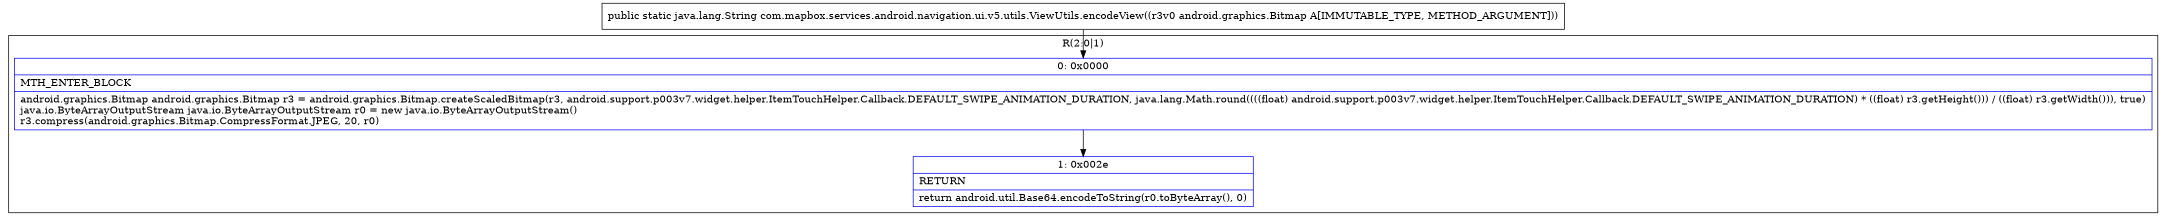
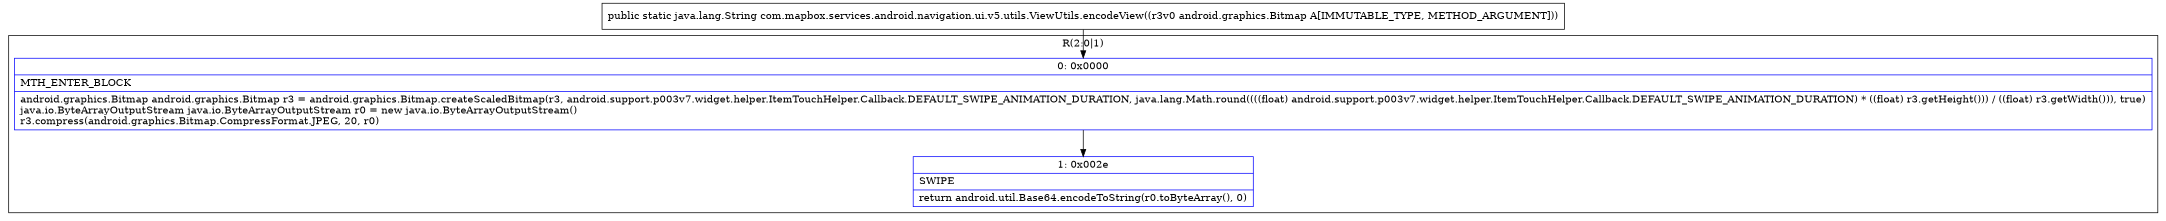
node "1: 0x002e": text "RETURN" -> "SWIPE"
